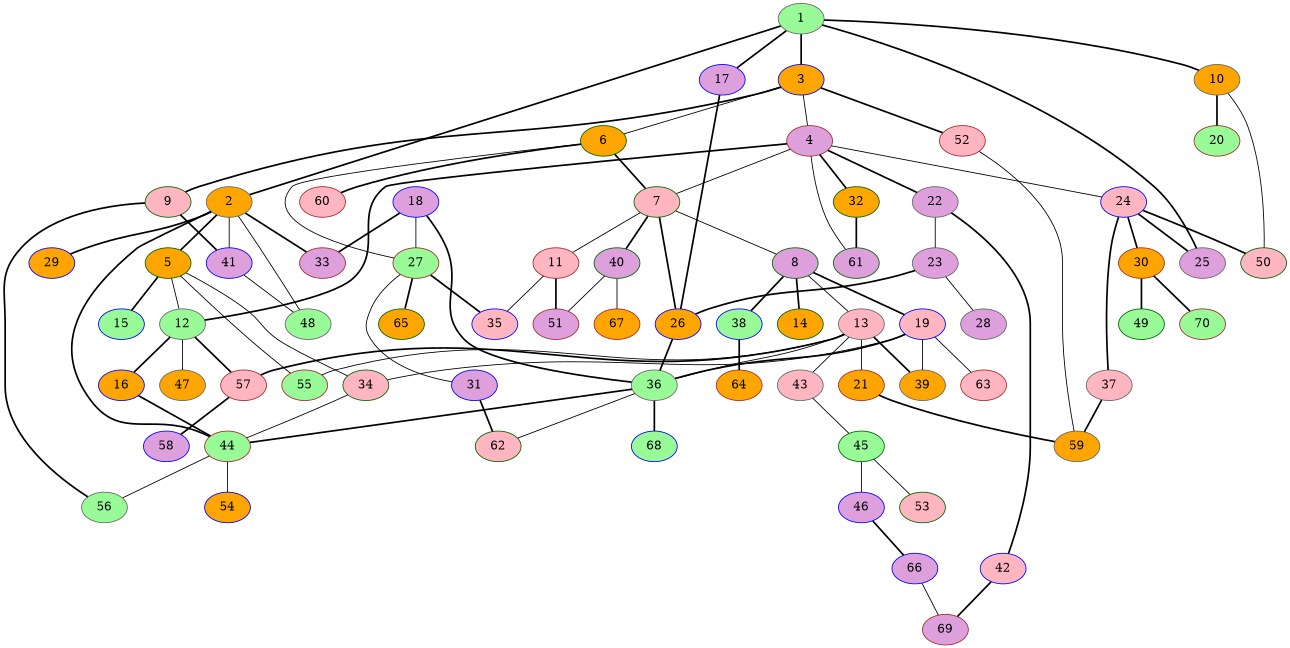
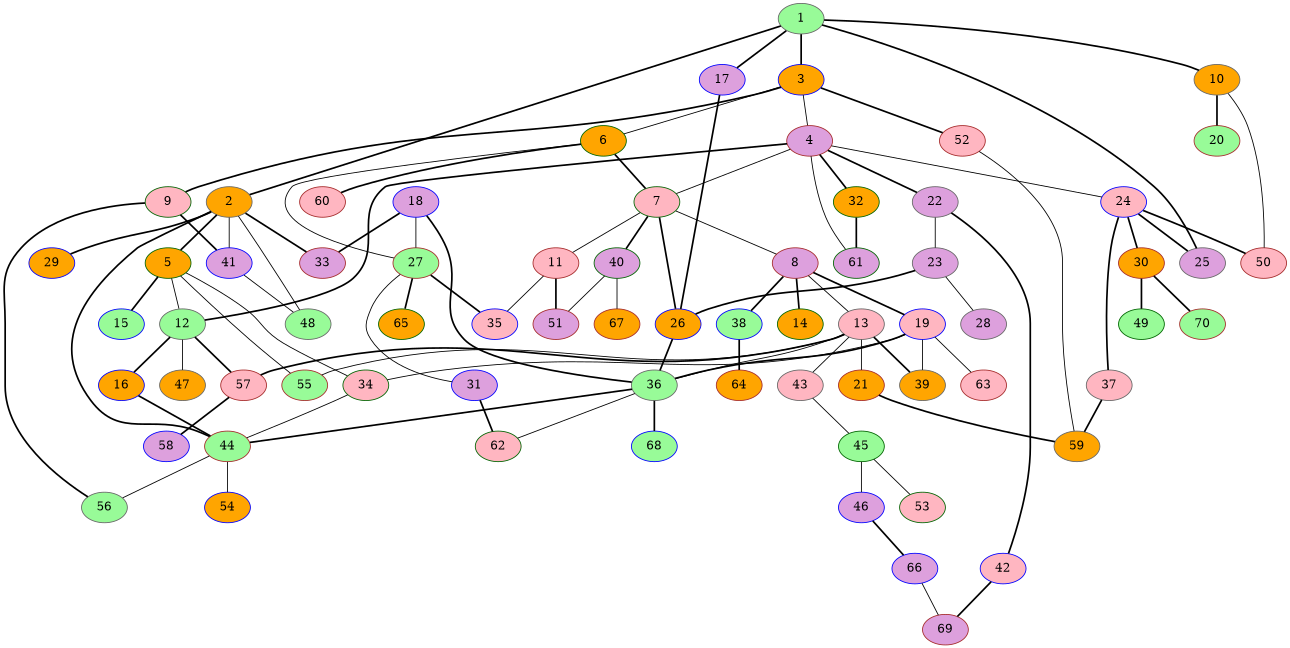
node "8": color darkgreen -> brown
node "50": color darkgreen -> brown
